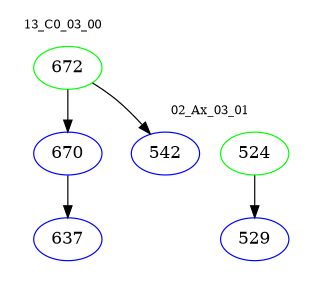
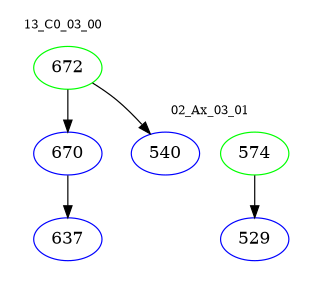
node "542": label "542" -> "540"
node "524": label "524" -> "574"
